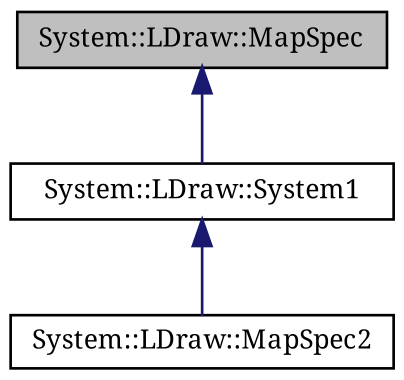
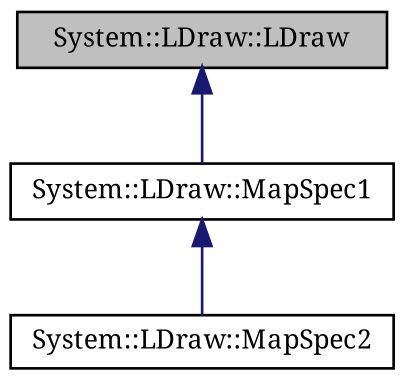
node "System::LDraw::MapSpec": label "System::LDraw::MapSpec" -> "System::LDraw::LDraw"
node "System::LDraw::System1": label "System::LDraw::System1" -> "System::LDraw::MapSpec1"
